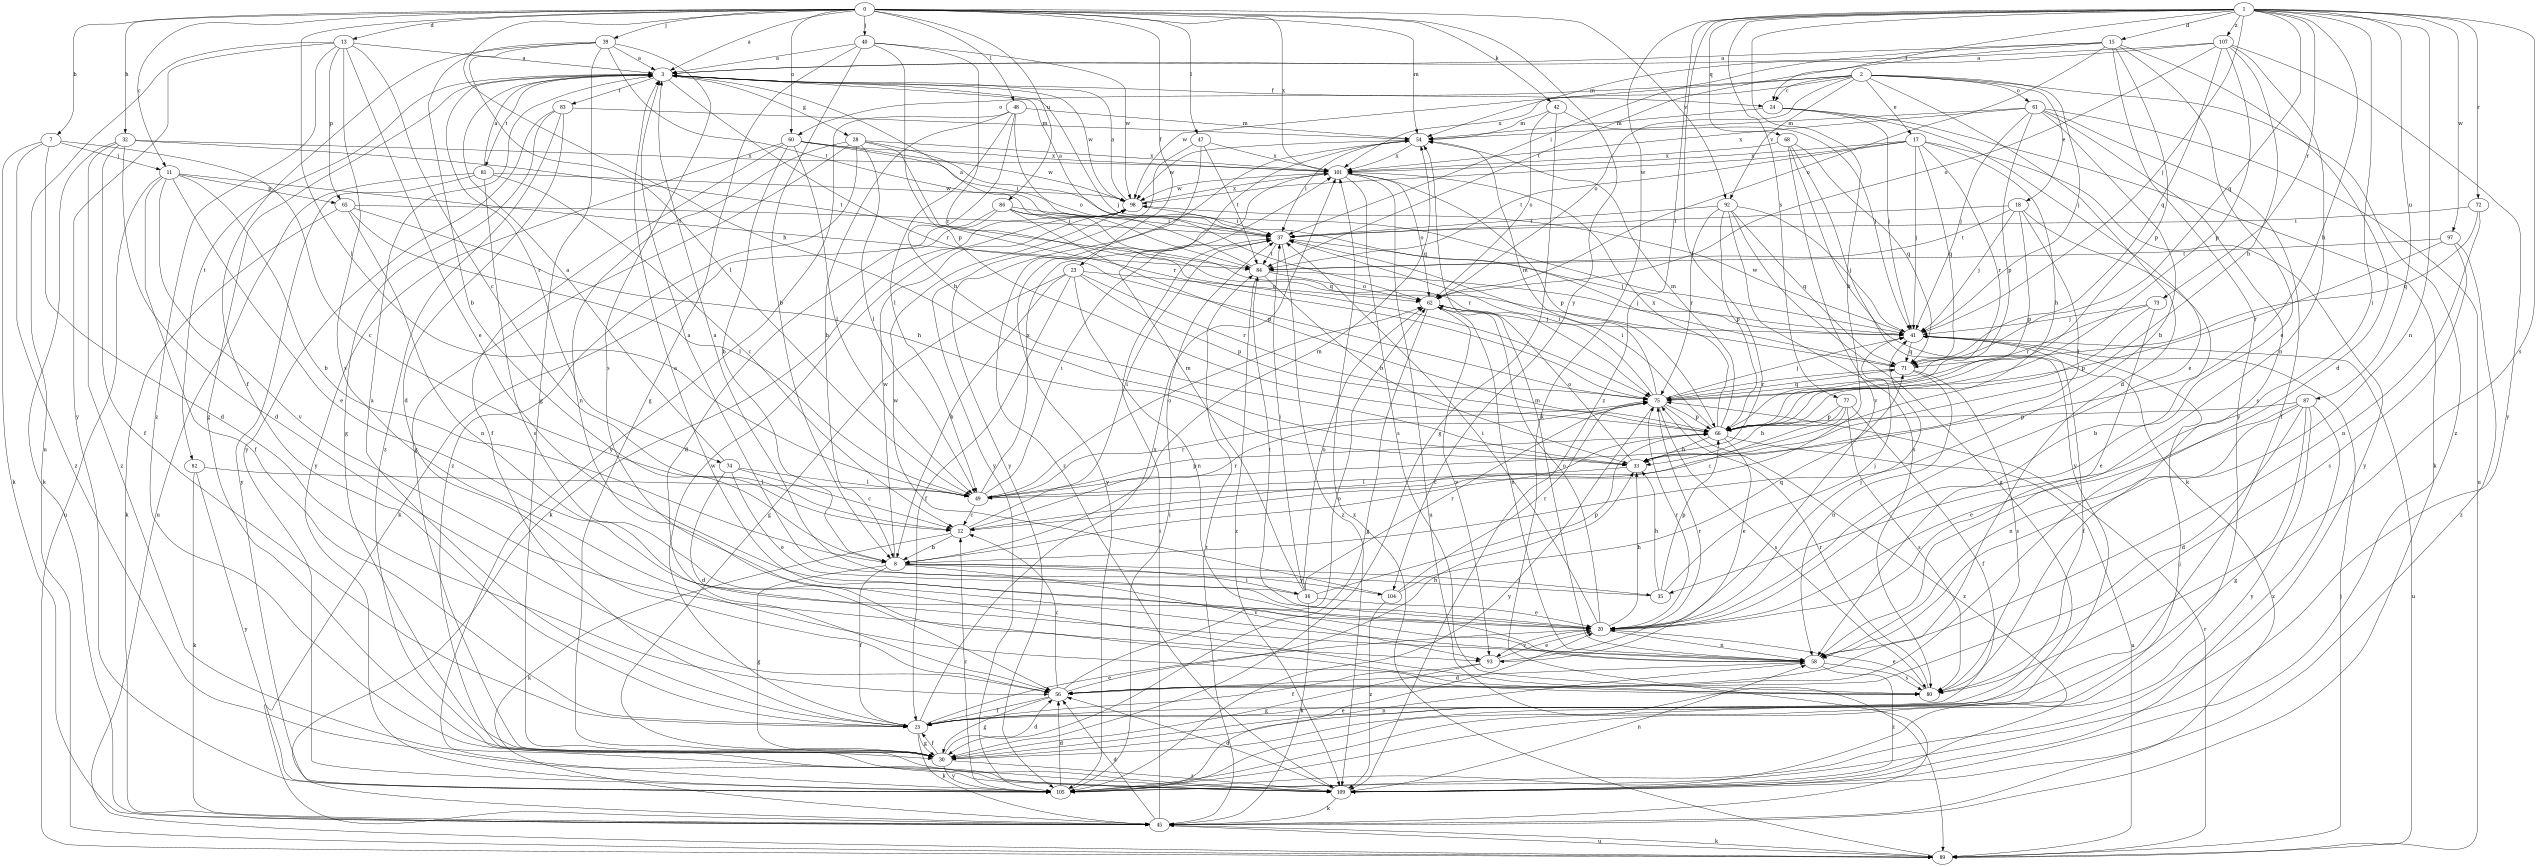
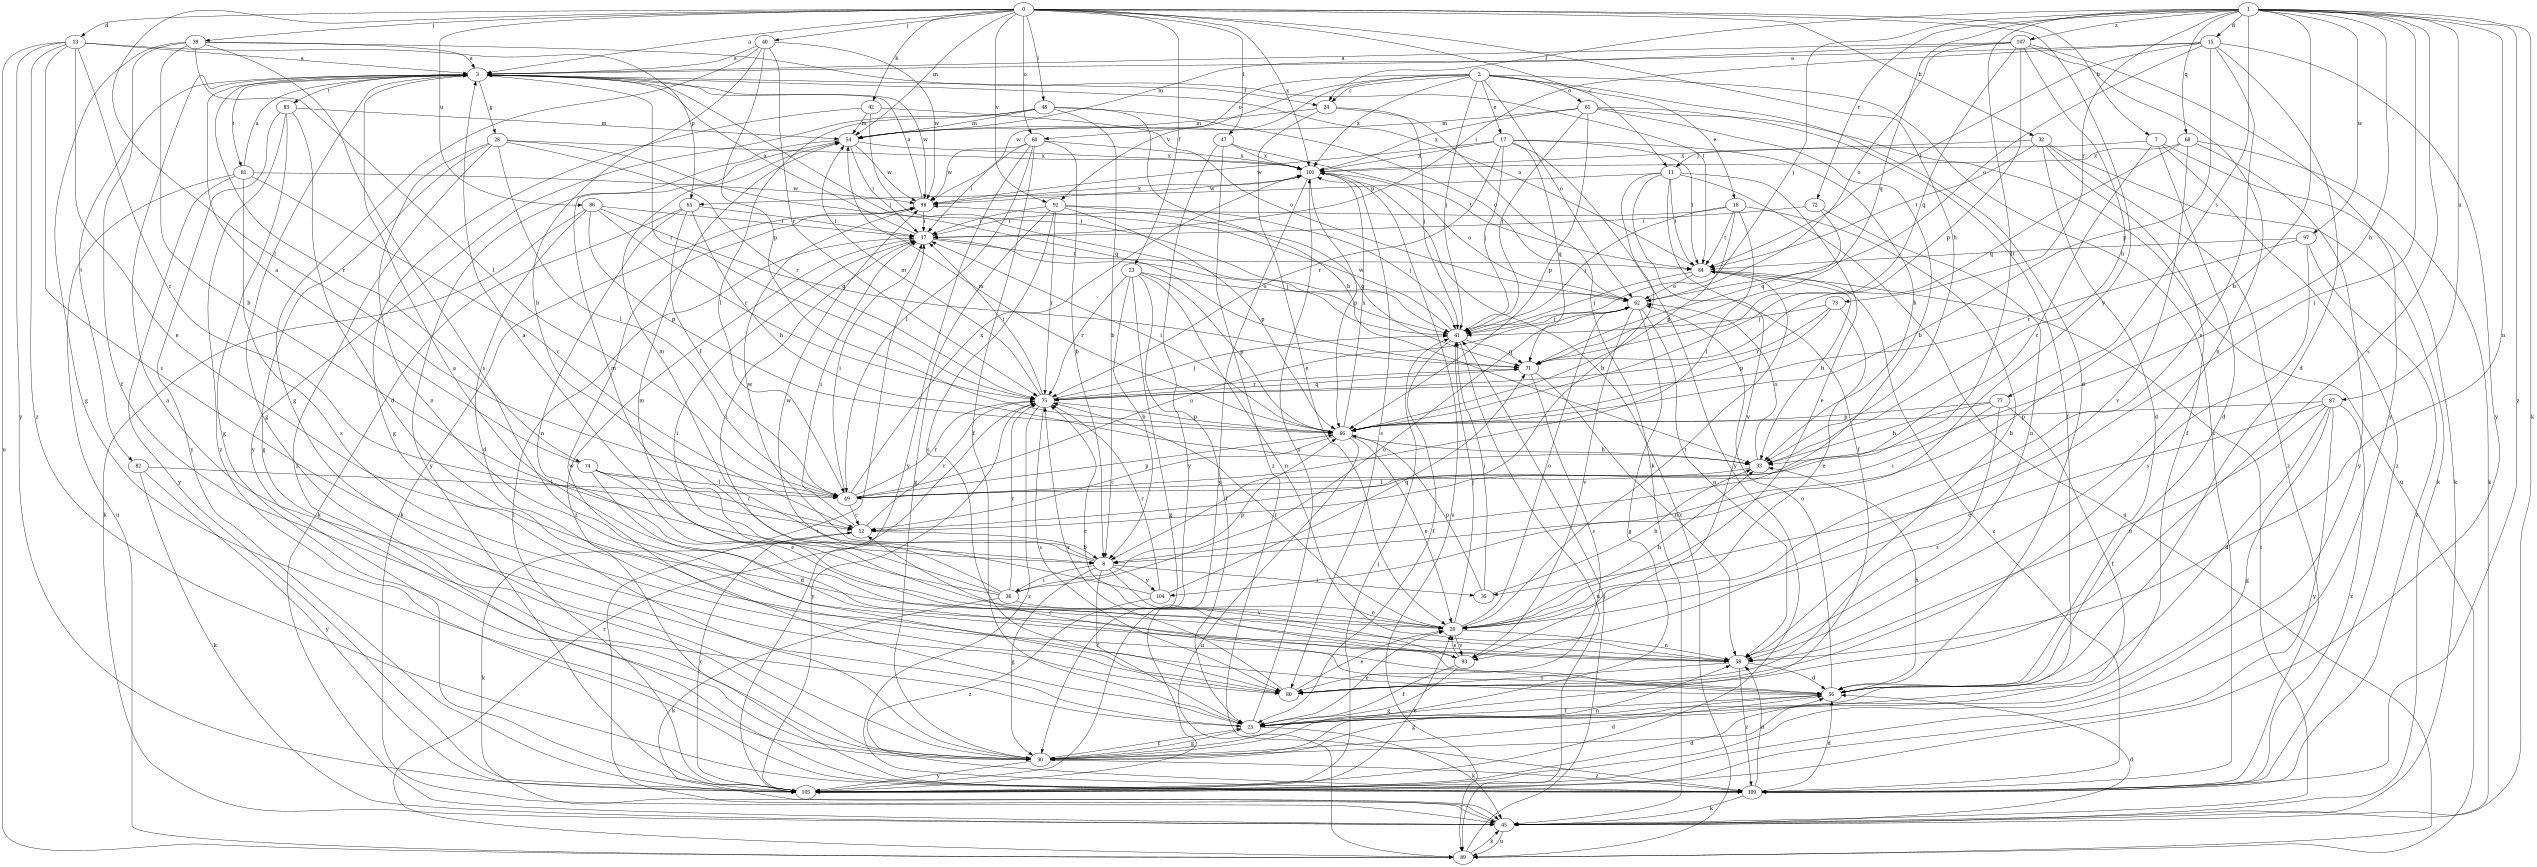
edge "61" -> "80": removed, label "s"
edge "35" -> "3": removed, label "a"
